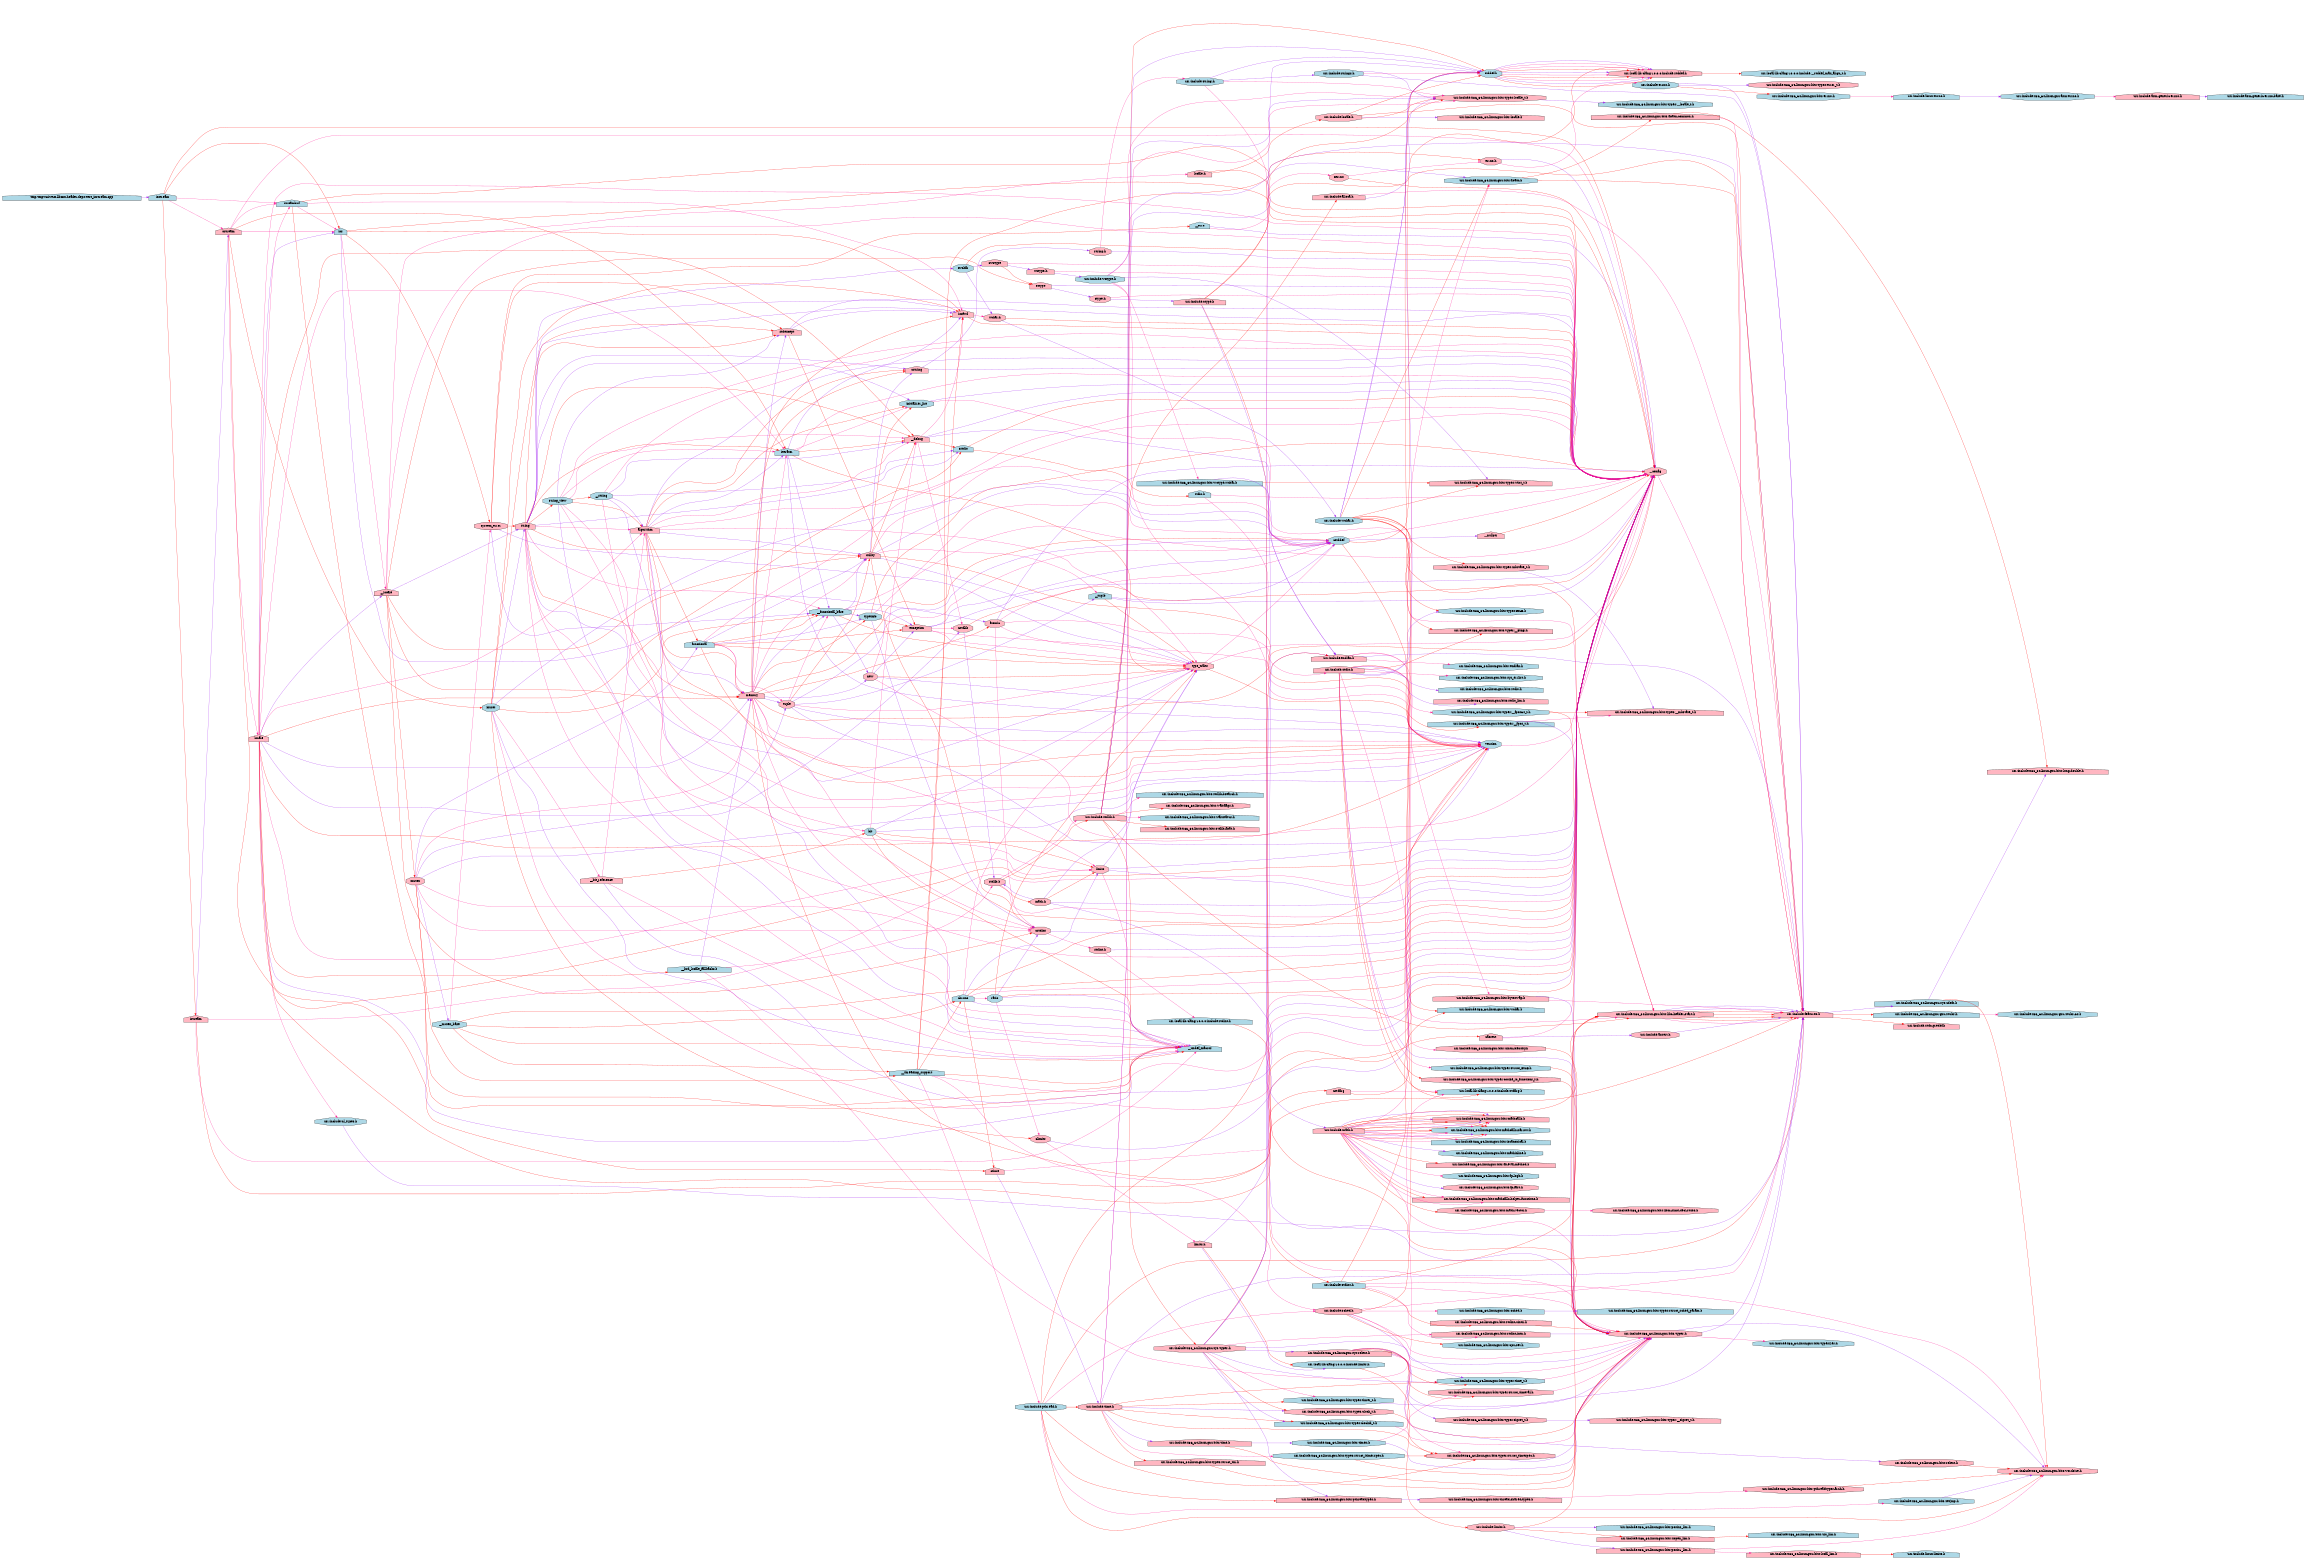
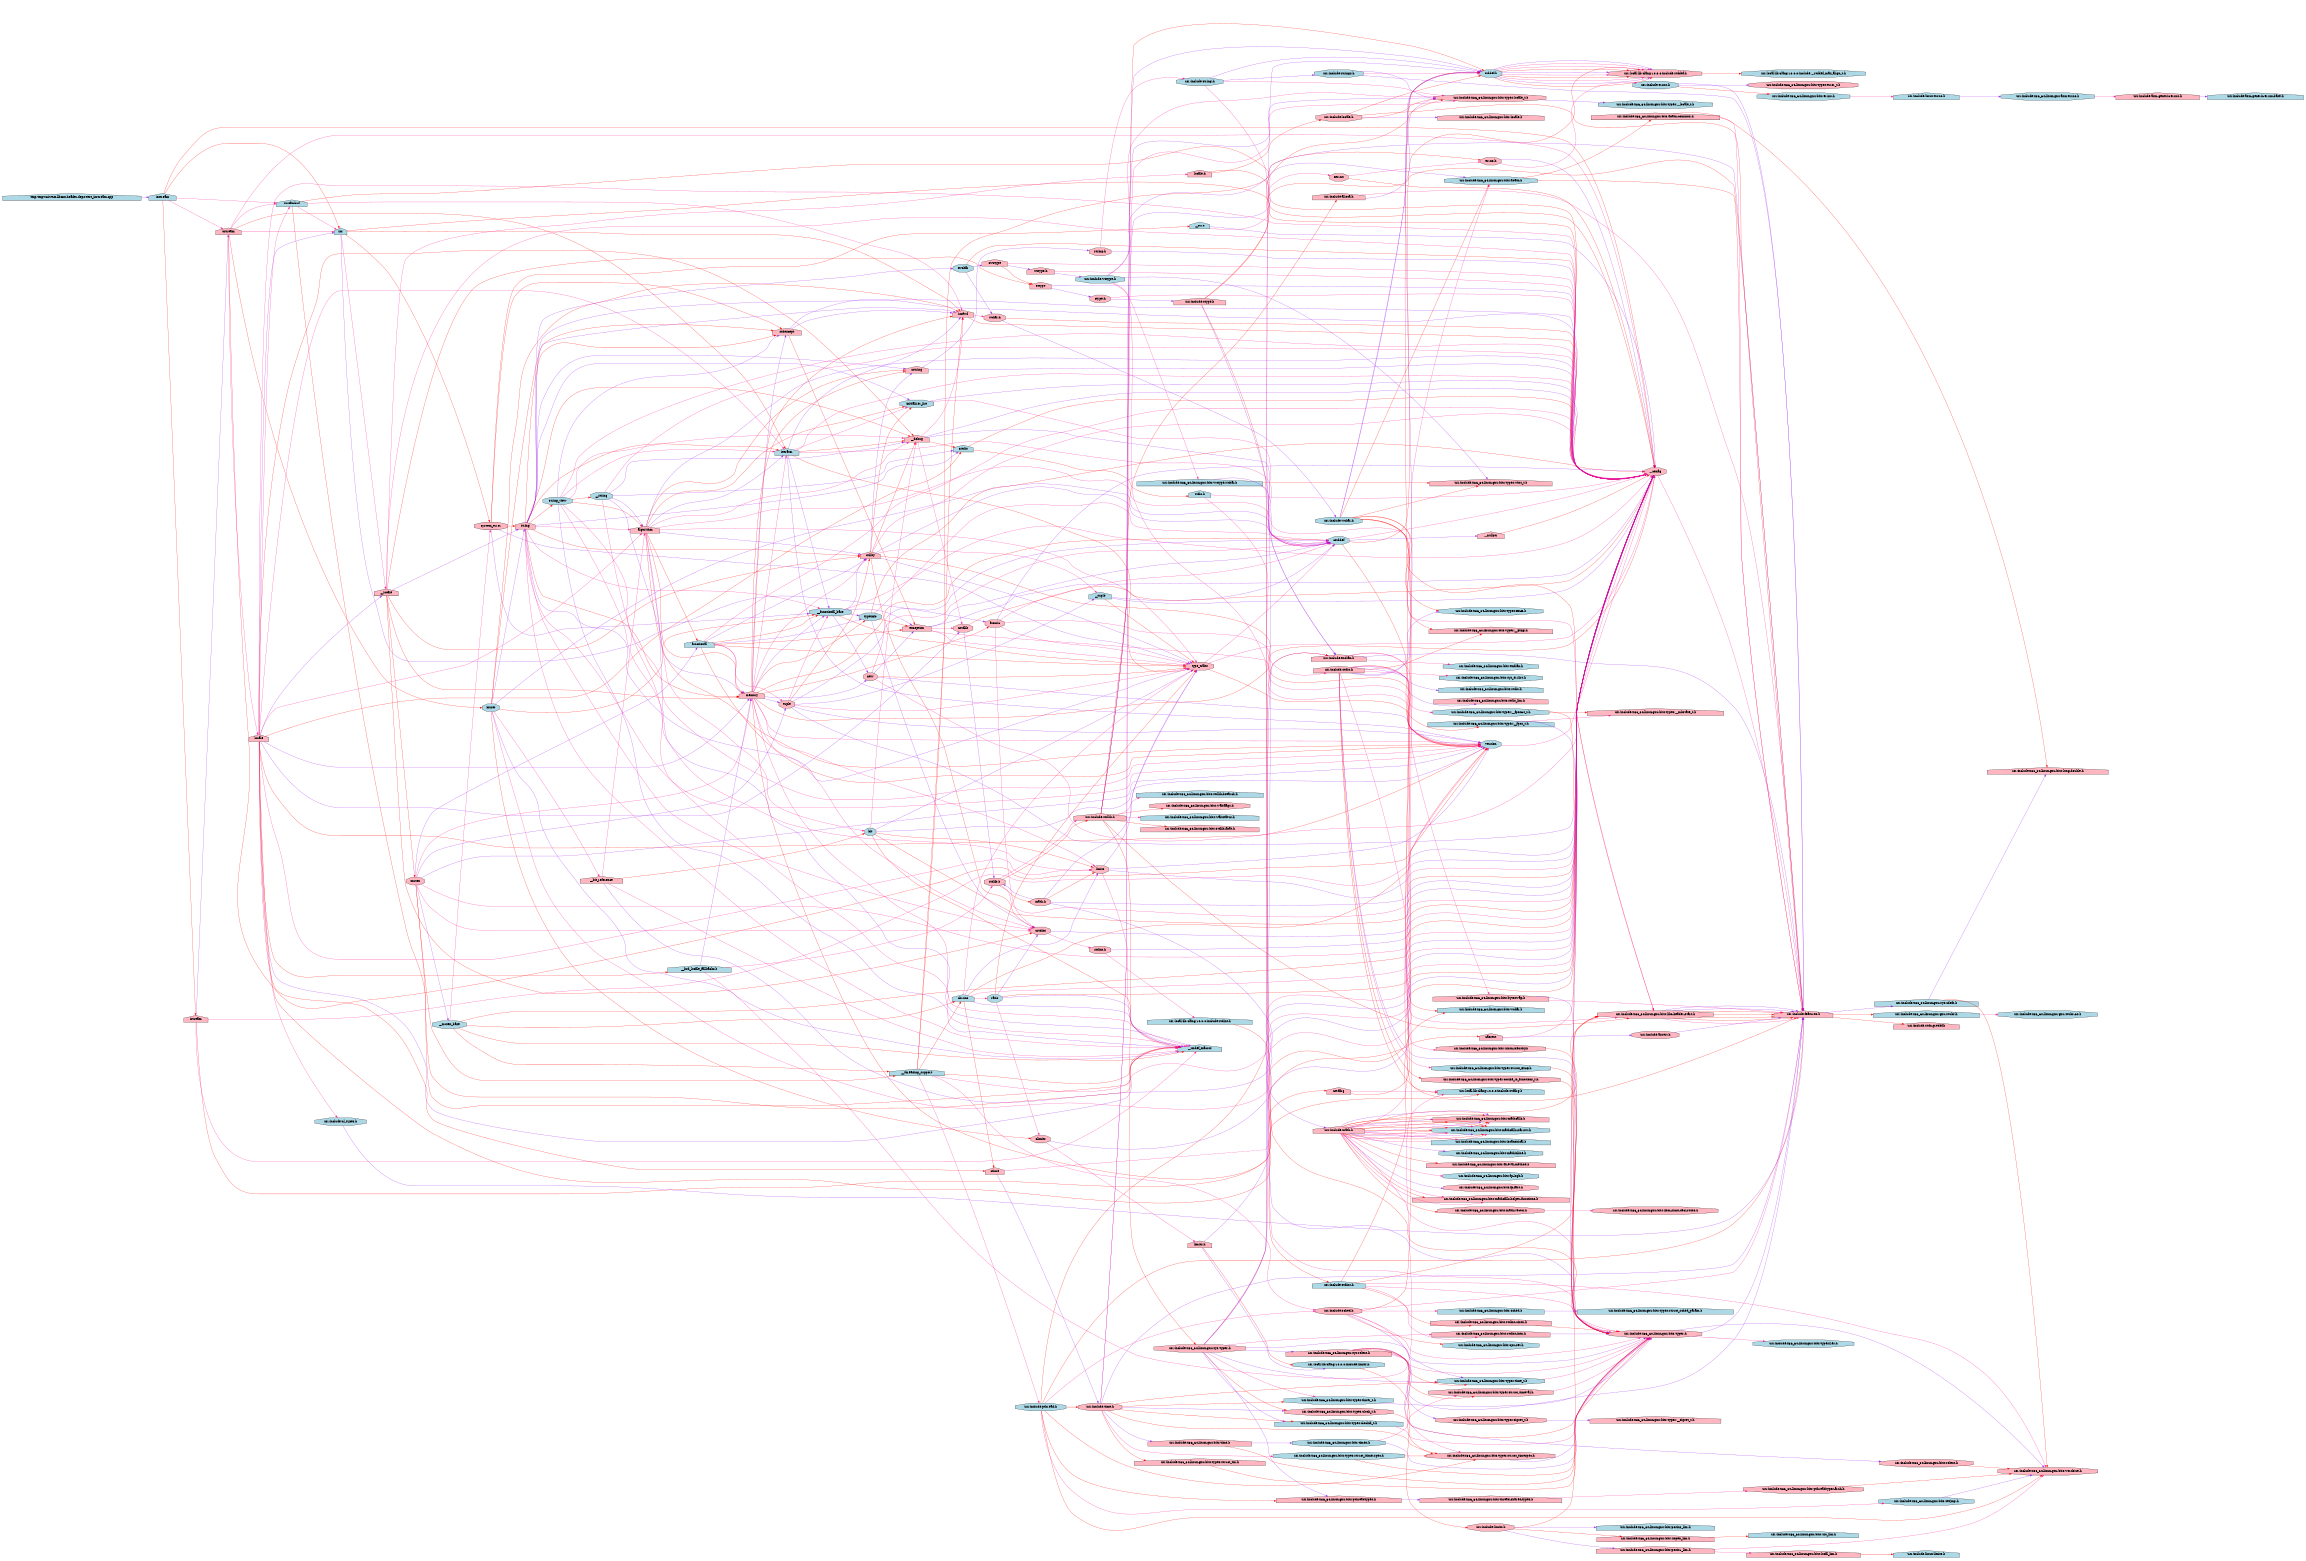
edge "iterator" -> "cstddef": added
node "usr/include/x86_64-linux-gnu/bits/types/mbstate_t.h": removed
